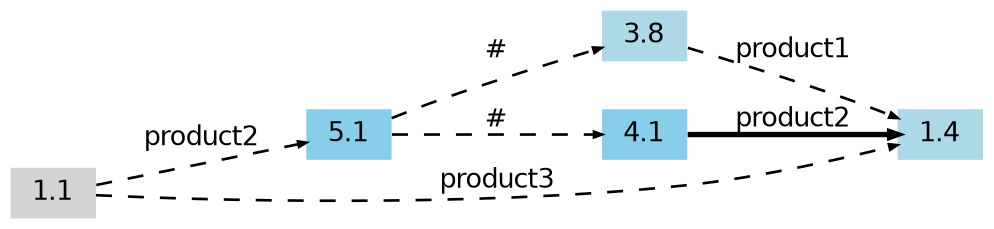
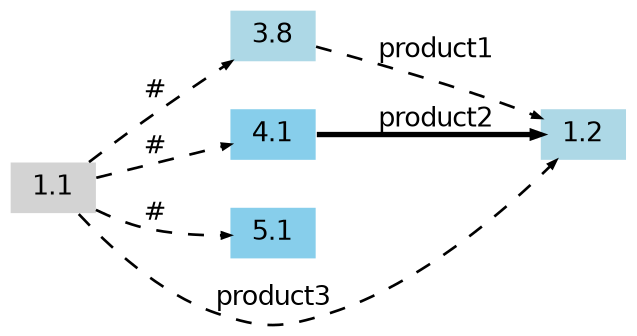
edge "5.1" -> "3.8": now "1.1" -> "3.8"
edge "5.1" -> "4.1": now "1.1" -> "4.1"
node "1.4": label "1.4" -> "1.2"
edge "1.1" -> "5.1": label "product2" -> "#"
